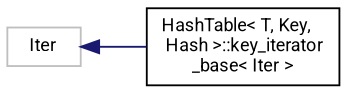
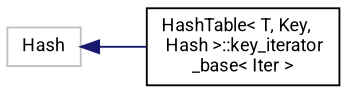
node "Iter": label "Iter" -> "Hash"
